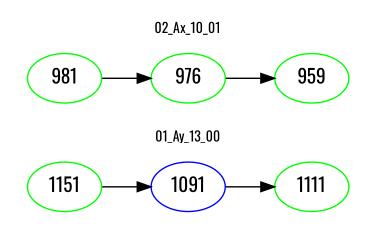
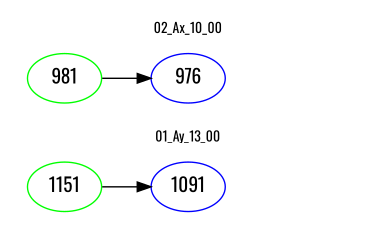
cluster "02_Ax_10_01": label "02_Ax_10_01" -> "02_Ax_10_00"
node "976": color green -> blue
node "959": removed
node "1111": removed
